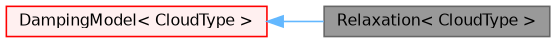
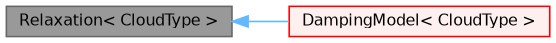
edge "Relaxation< CloudType >" -> "DampingModel< CloudType >": reversed
